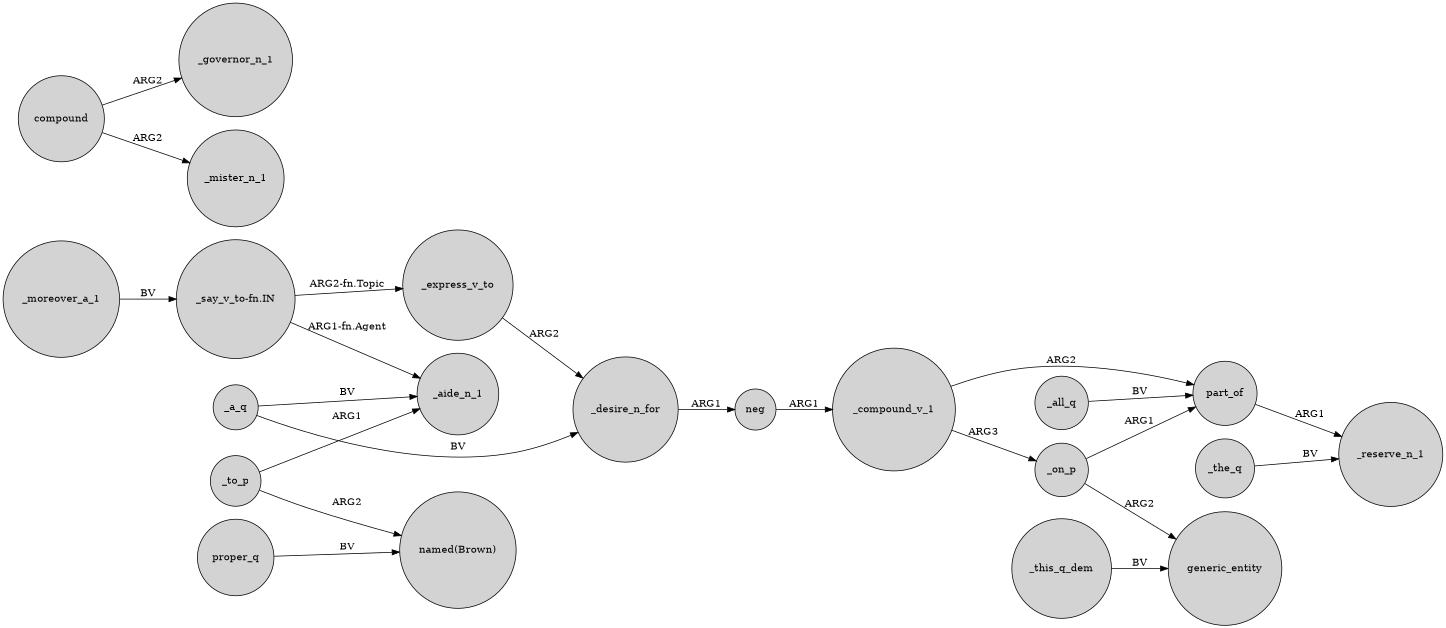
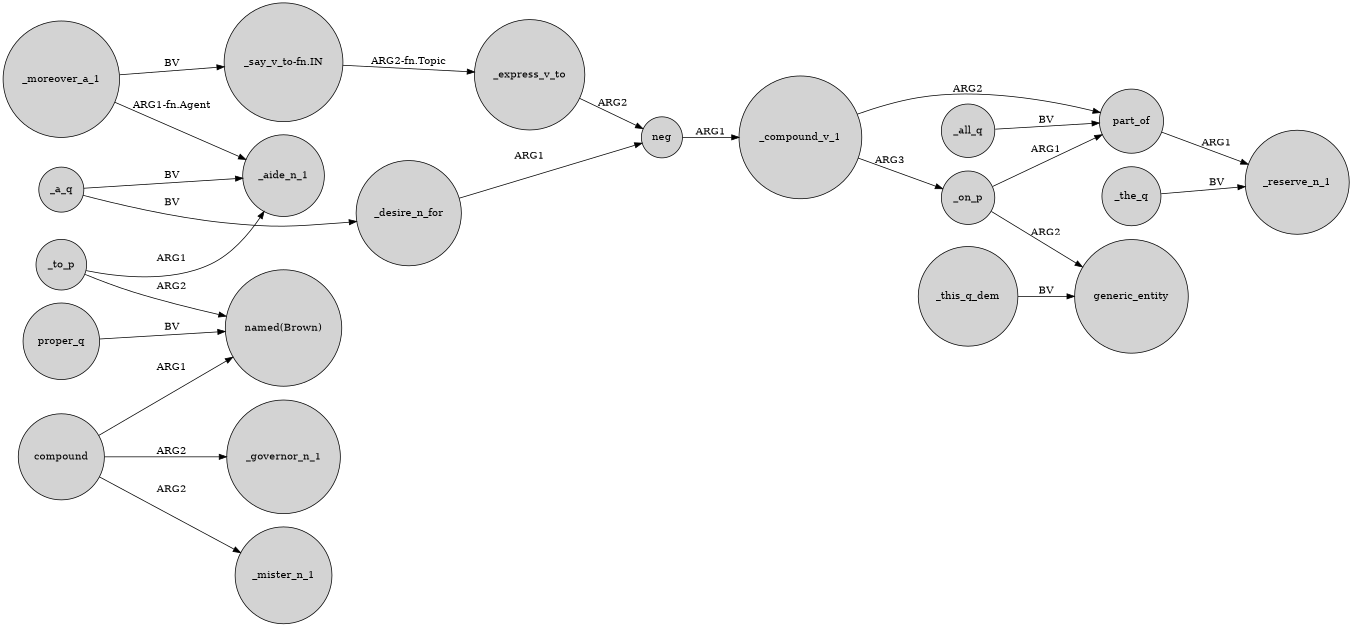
edge "_express_v_to" -> "_desire_n_for": now "_express_v_to" -> "neg"
edge "_say_v_to-fn.IN" -> "_aide_n_1": now "_moreover_a_1" -> "_aide_n_1"
edge "compound" -> "named(Brown)": added, label "ARG1"
